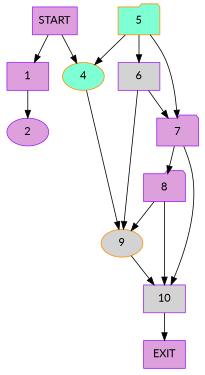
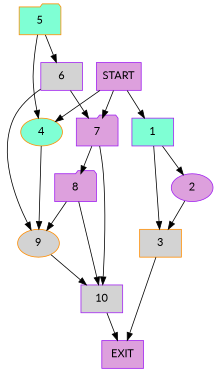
edge "5" -> "7": now "START" -> "7"
node "1": fillcolor plum -> aquamarine
node "3": added
